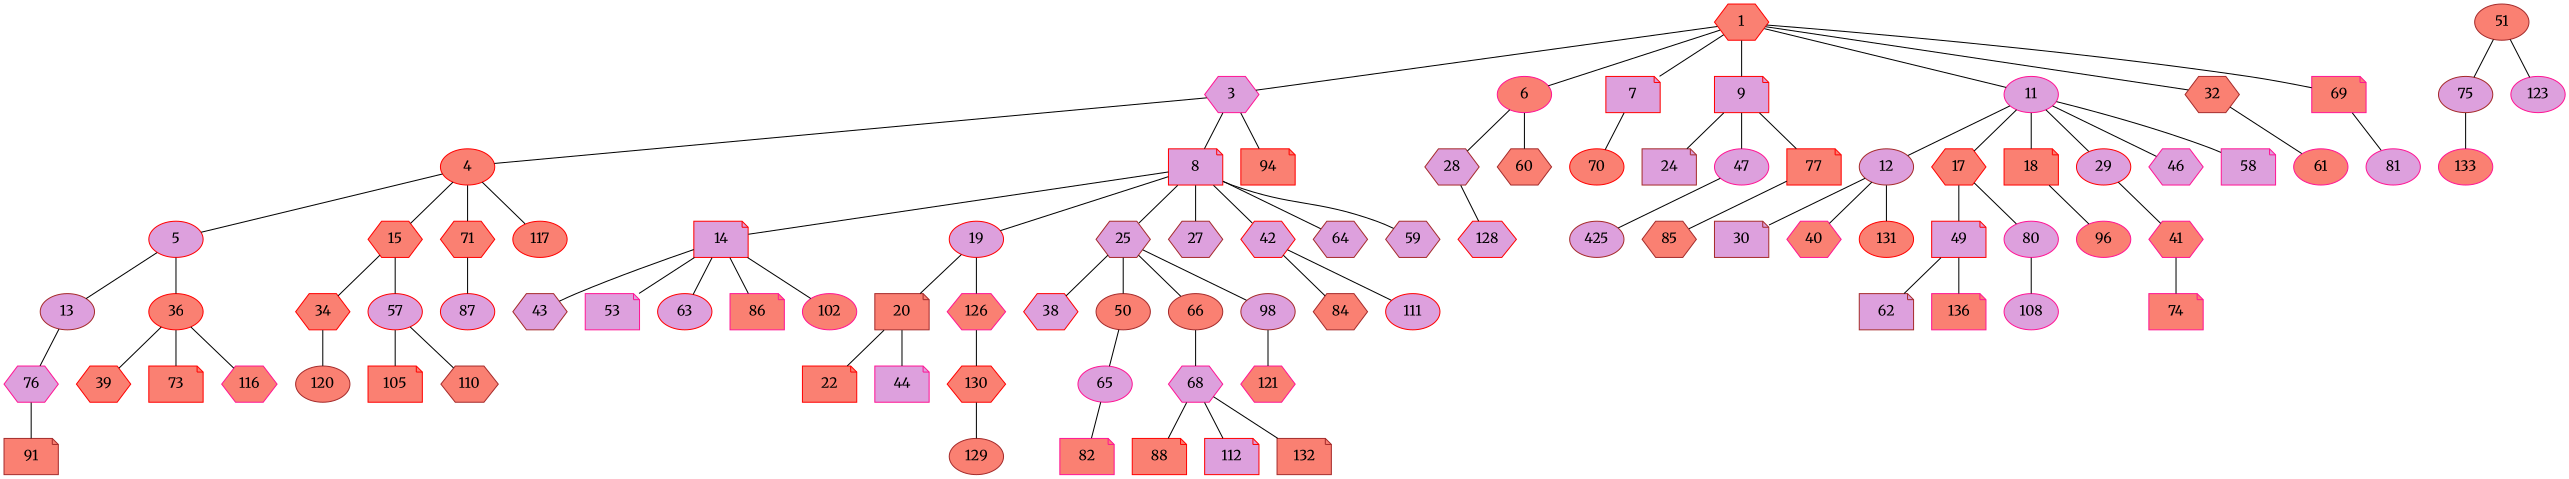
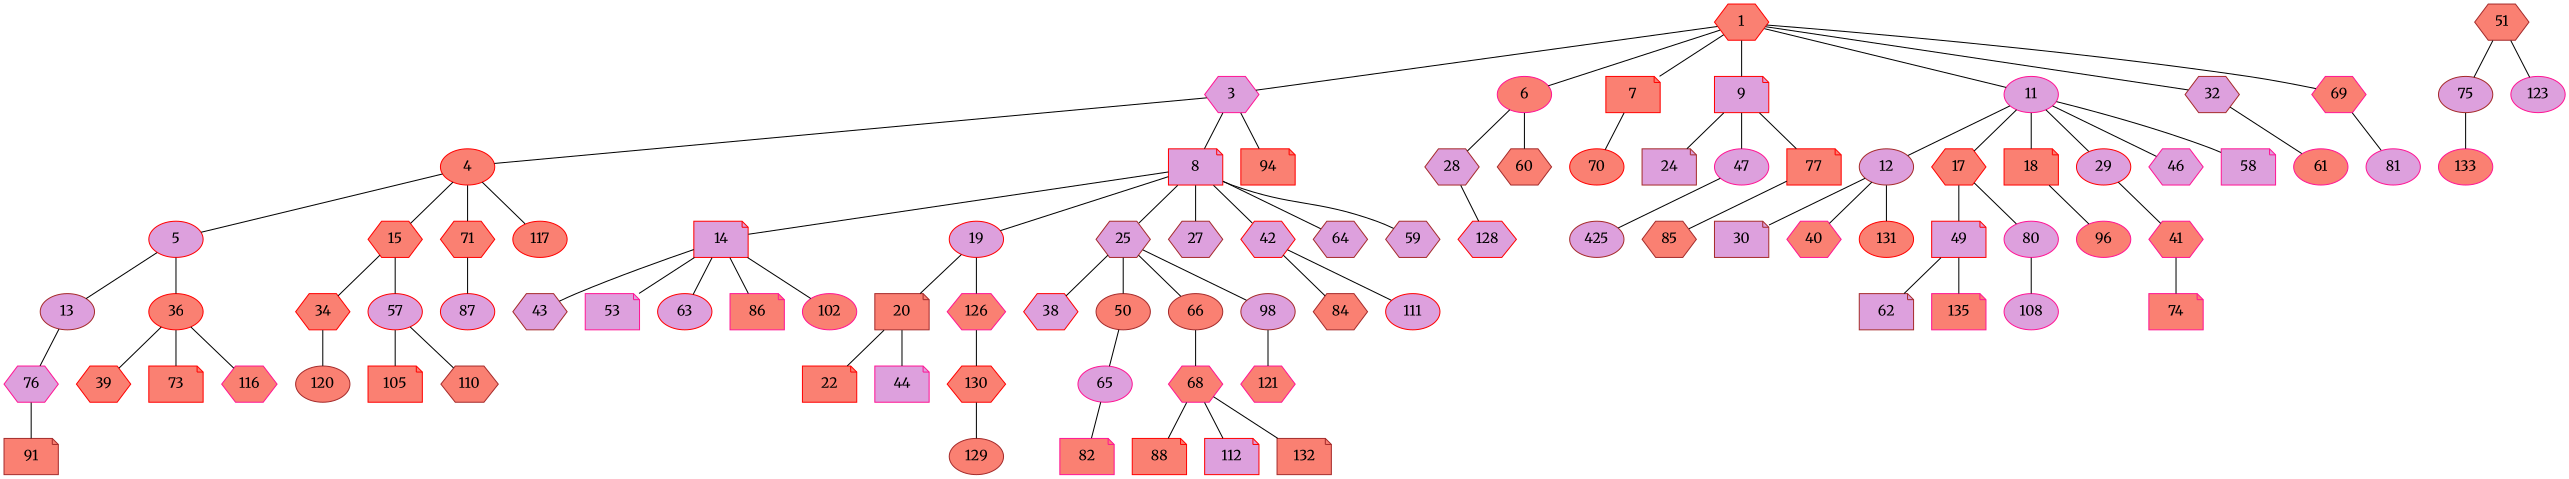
node "51": shape ellipse -> hexagon
node "7": fillcolor plum -> salmon
node "32": fillcolor salmon -> plum
node "69": shape note -> hexagon
node "136": label "136" -> "135"
node "68": fillcolor plum -> salmon
